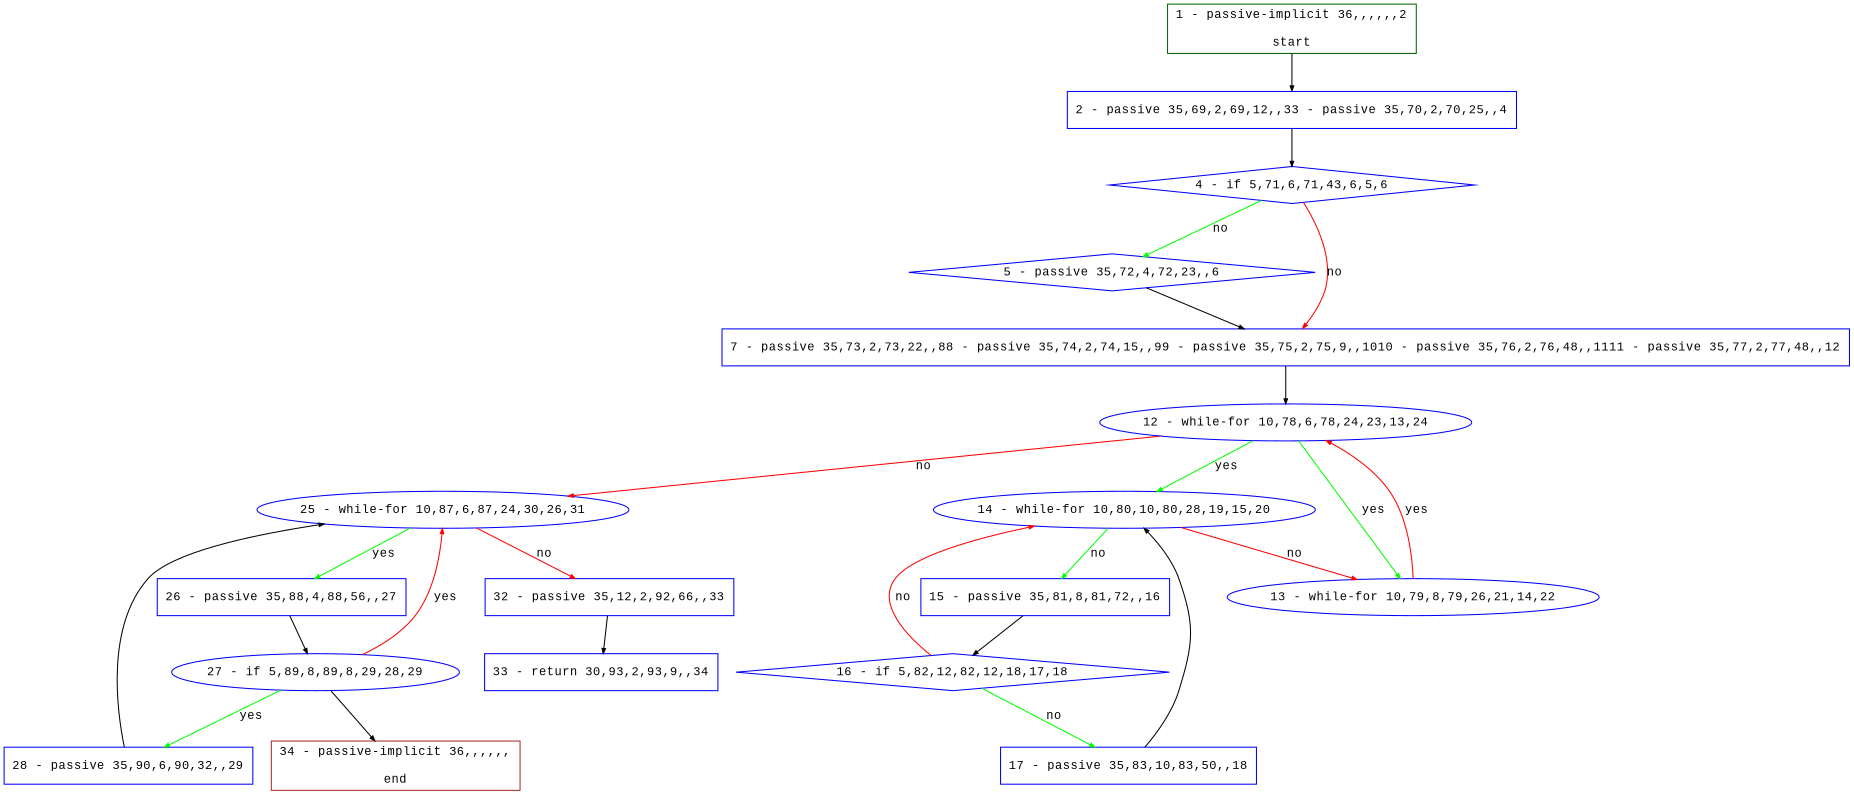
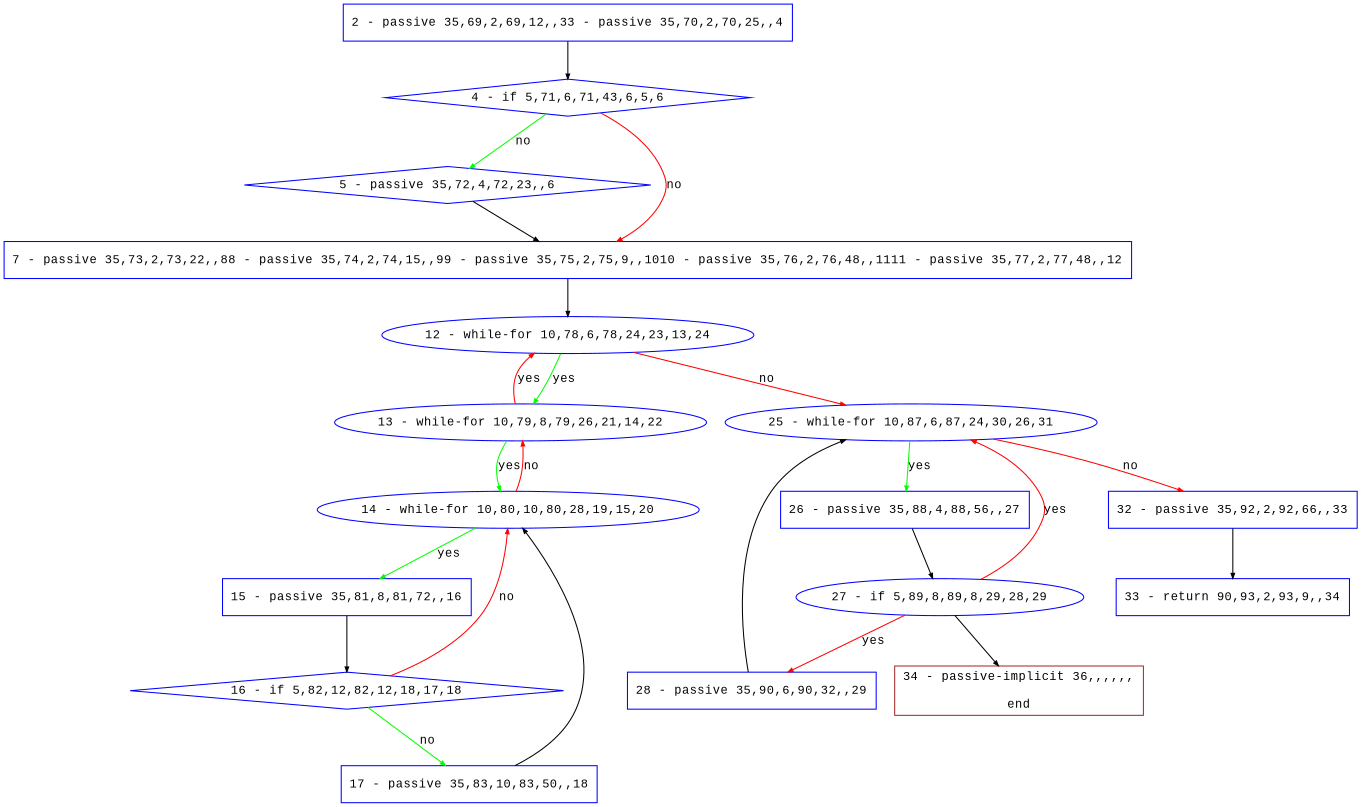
node "1 - passive-implicit 36,,,,,,2 start": removed
edge "12 - while-for 10,78,6,78,24,23,13,24" -> "14 - while-for 10,80,10,80,28,19,15,20": now "13 - while-for 10,79,8,79,26,21,14,22" -> "14 - while-for 10,80,10,80,28,19,15,20"
edge "14 - while-for 10,80,10,80,28,19,15,20" -> "15 - passive 35,81,8,81,72,,16": label "no" -> "yes"
node "32 - passive 35,12,2,92,66,,33": label "32 - passive 35,12,2,92,66,,33" -> "32 - passive 35,92,2,92,66,,33"
node "33 - return 30,93,2,93,9,,34": label "33 - return 30,93,2,93,9,,34" -> "33 - return 90,93,2,93,9,,34"
edge "27 - if 5,89,8,89,8,29,28,29" -> "28 - passive 35,90,6,90,32,,29": color #00ff00 -> #ff0000
